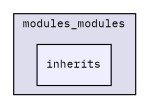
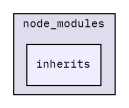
cluster "modules_modules": label "modules_modules" -> "node_modules"
